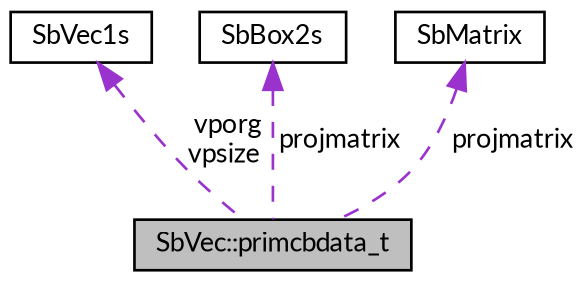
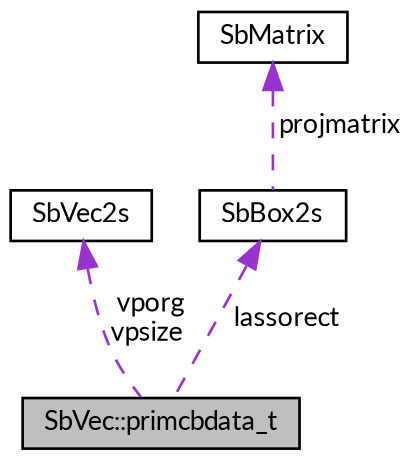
node "SbVec1s": label "SbVec1s" -> "SbVec2s"
edge "SbVec::primcbdata_t" -> "SbBox2s": label " projmatrix" -> " lassorect"
edge "SbVec::primcbdata_t" -> "SbMatrix": now "SbBox2s" -> "SbMatrix"
